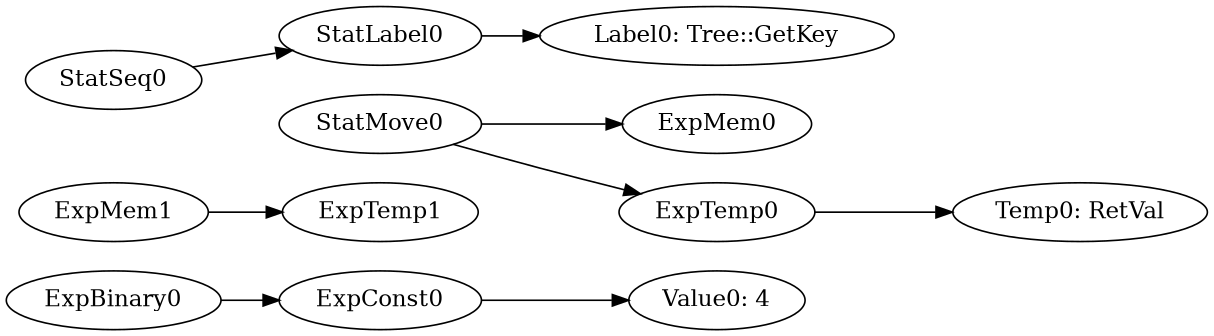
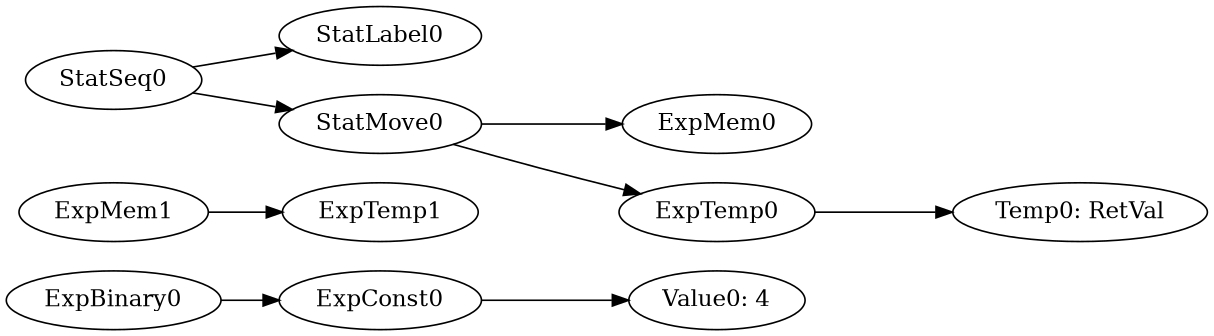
node "Label0: Tree::GetKey": removed
edge "StatSeq0" -> "StatMove0": added
